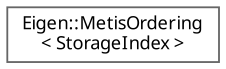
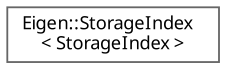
node "Eigen::MetisOrdering < StorageIndex >": label "Eigen::MetisOrdering < StorageIndex >" -> "Eigen::StorageIndex < StorageIndex >"
